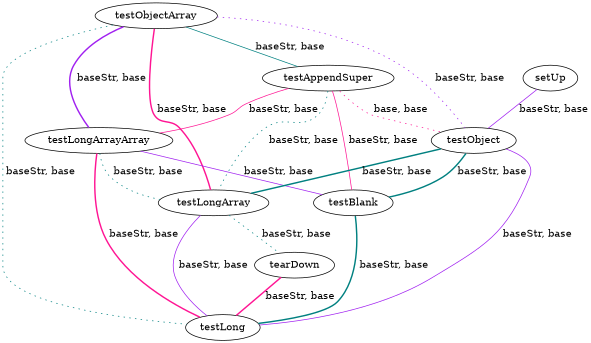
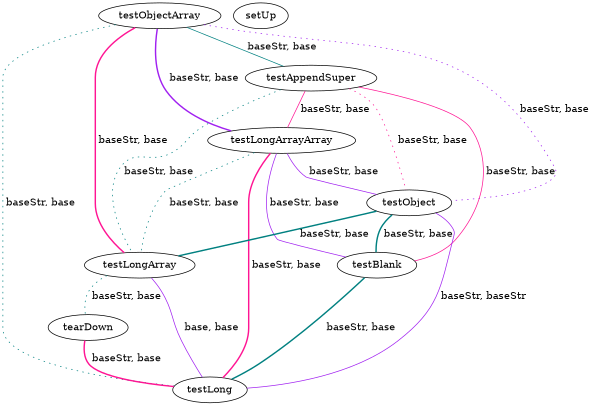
edge "testAppendSuper" -- "testObject": label " base, base" -> " baseStr, base"
edge "setUp" -- "testObject": now "testLongArrayArray" -- "testObject"
edge "testObject" -- "testLong": label " baseStr, base" -> " baseStr, baseStr"
edge "testLongArray" -- "testLong": label " baseStr, base" -> " base, base"
